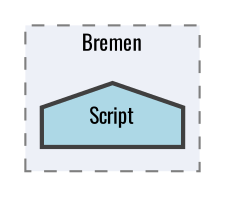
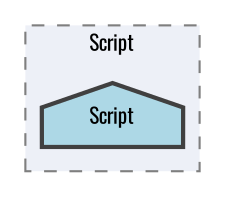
cluster "Bremen": label "Bremen" -> "Script"
